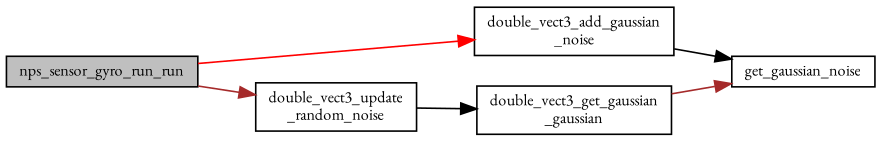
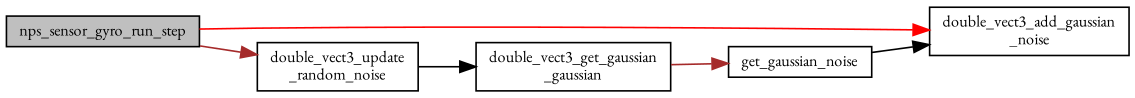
edge "double_vect3_add_gaussian _noise" -> "get_gaussian_noise": reversed
node "nps_sensor_gyro_run_run": label "nps_sensor_gyro_run_run" -> "nps_sensor_gyro_run_step"
